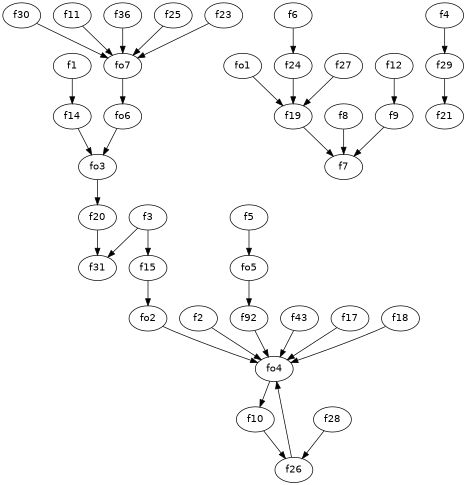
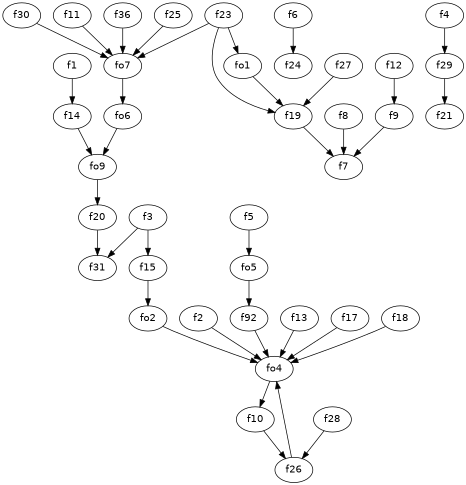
edge "f23" -> "fo1": added
edge "f24" -> "f19": now "f23" -> "f19"
node "fo3": label "fo3" -> "fo9"
node "f43": label "f43" -> "f13"
